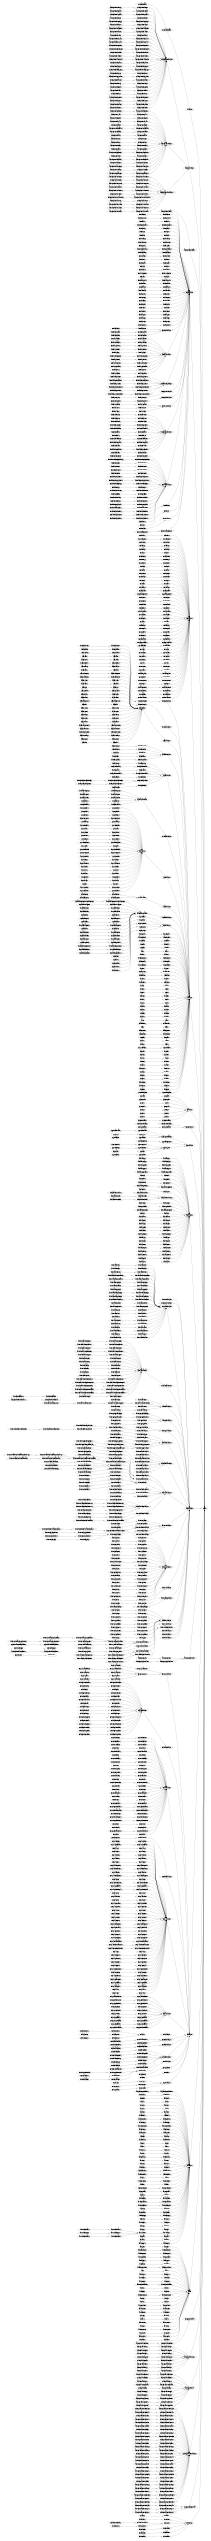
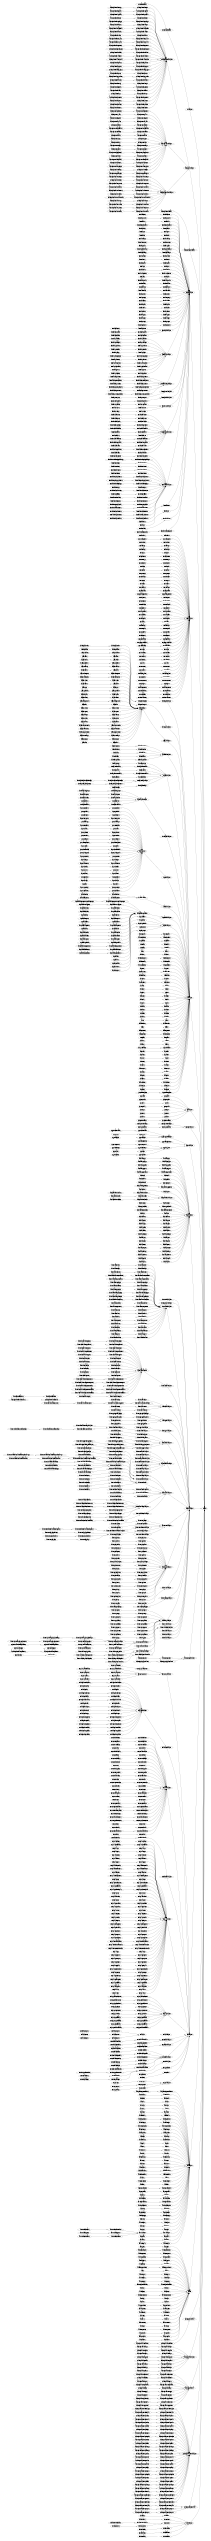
node "lib/xz/xz_dec_lzma2.o": label "lib/xz/xz_dec_lzma2.o" -> "lib/xz/xz_dec_frontend2.o"
